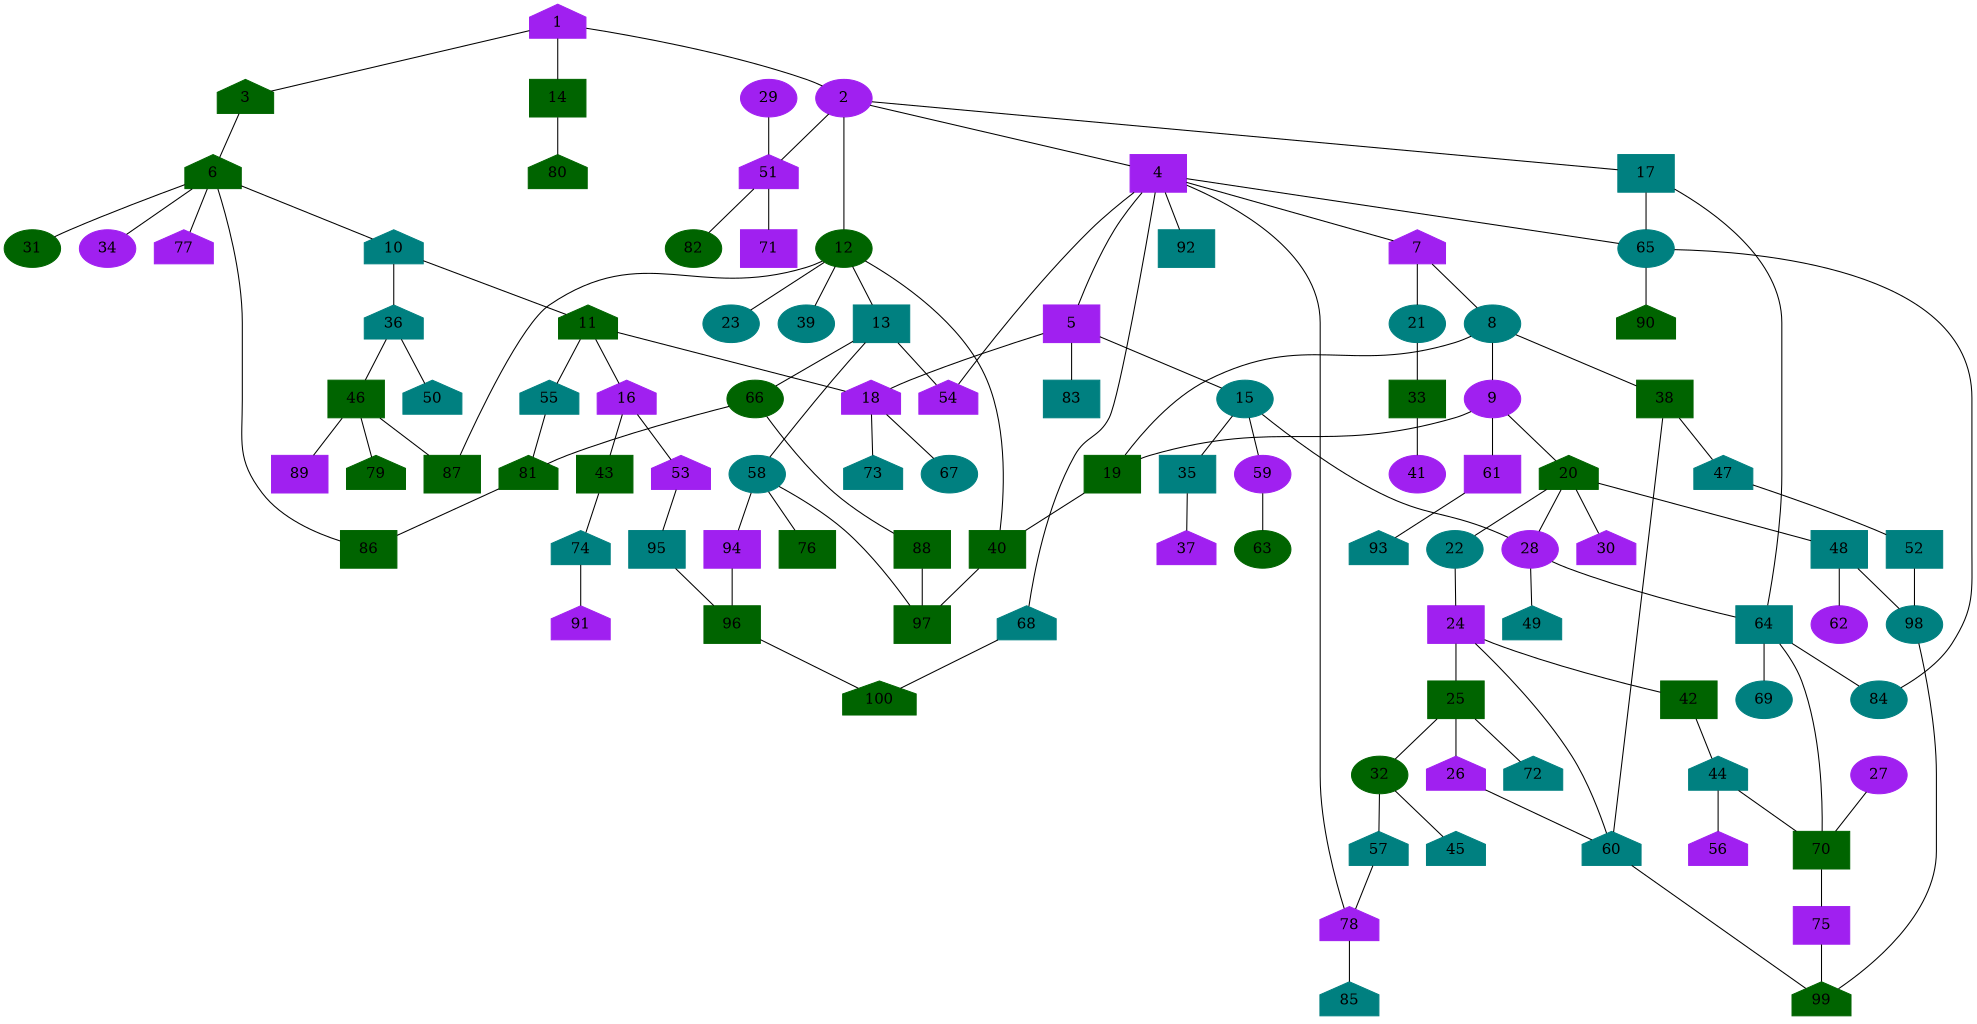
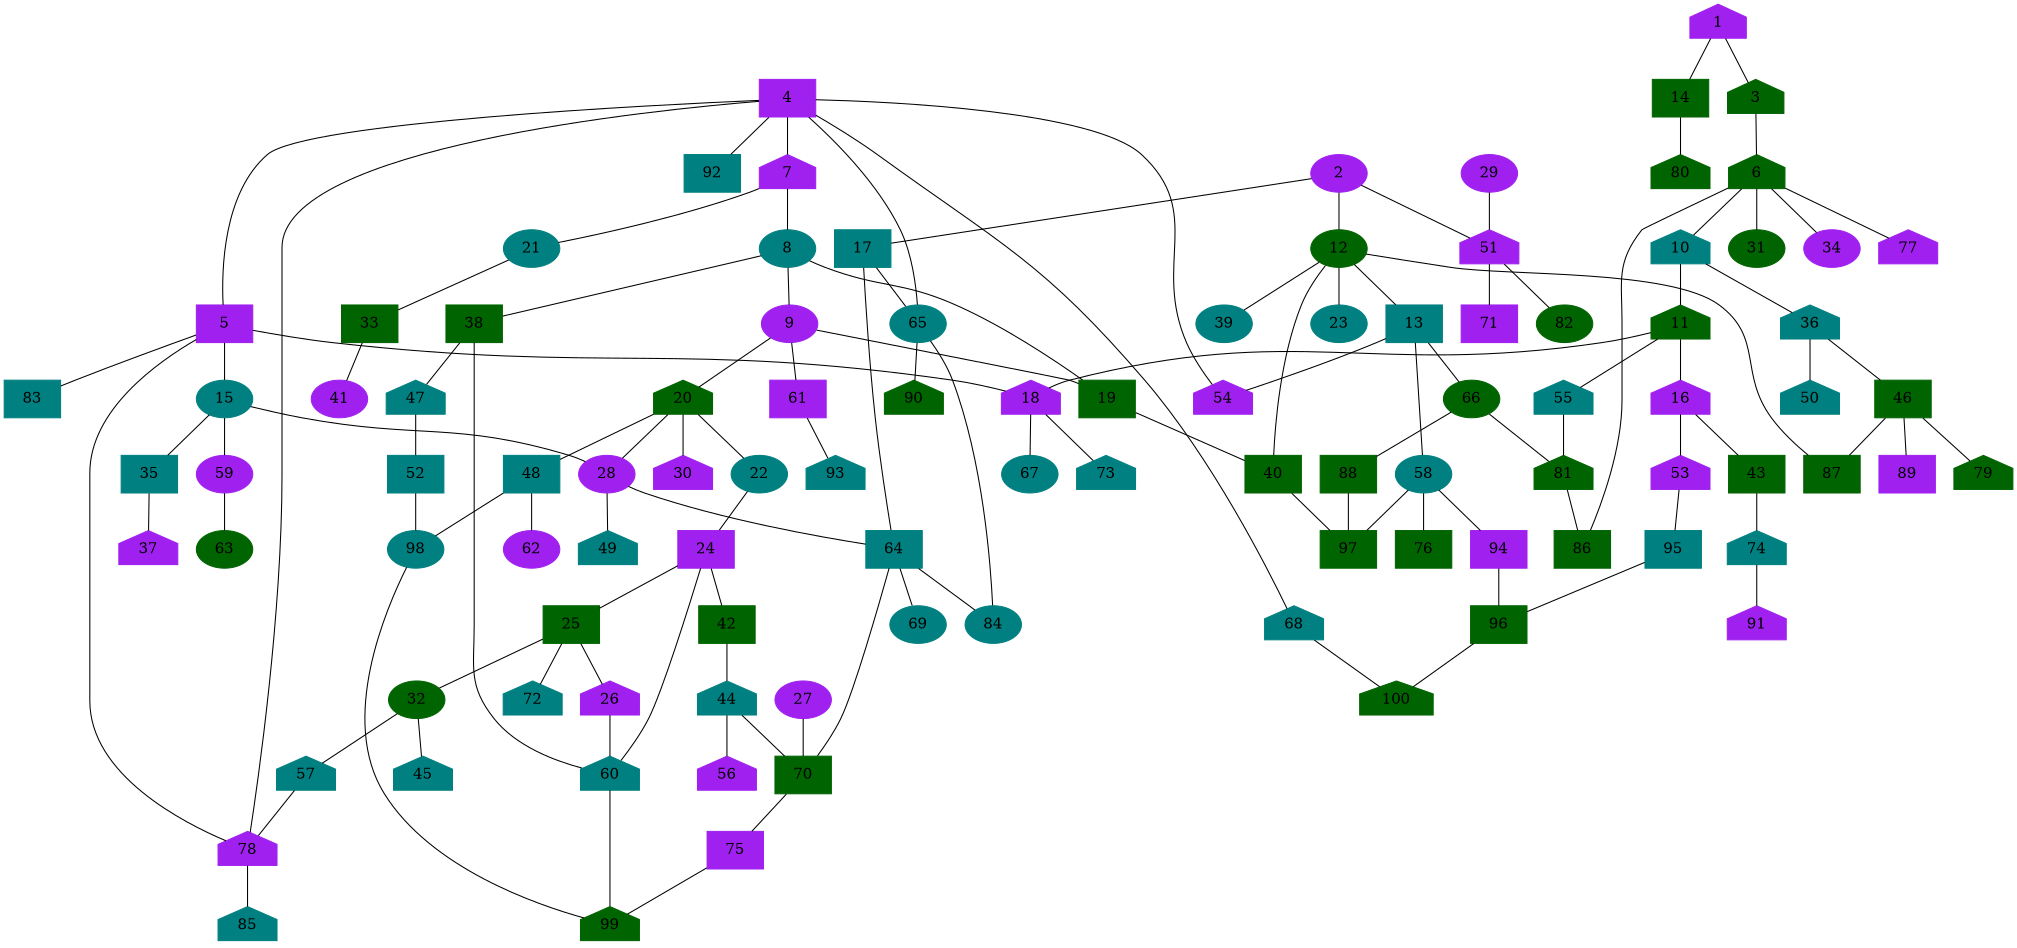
edge "1" -- "2": removed
edge "2" -- "4": removed
edge "5" -- "78": added
